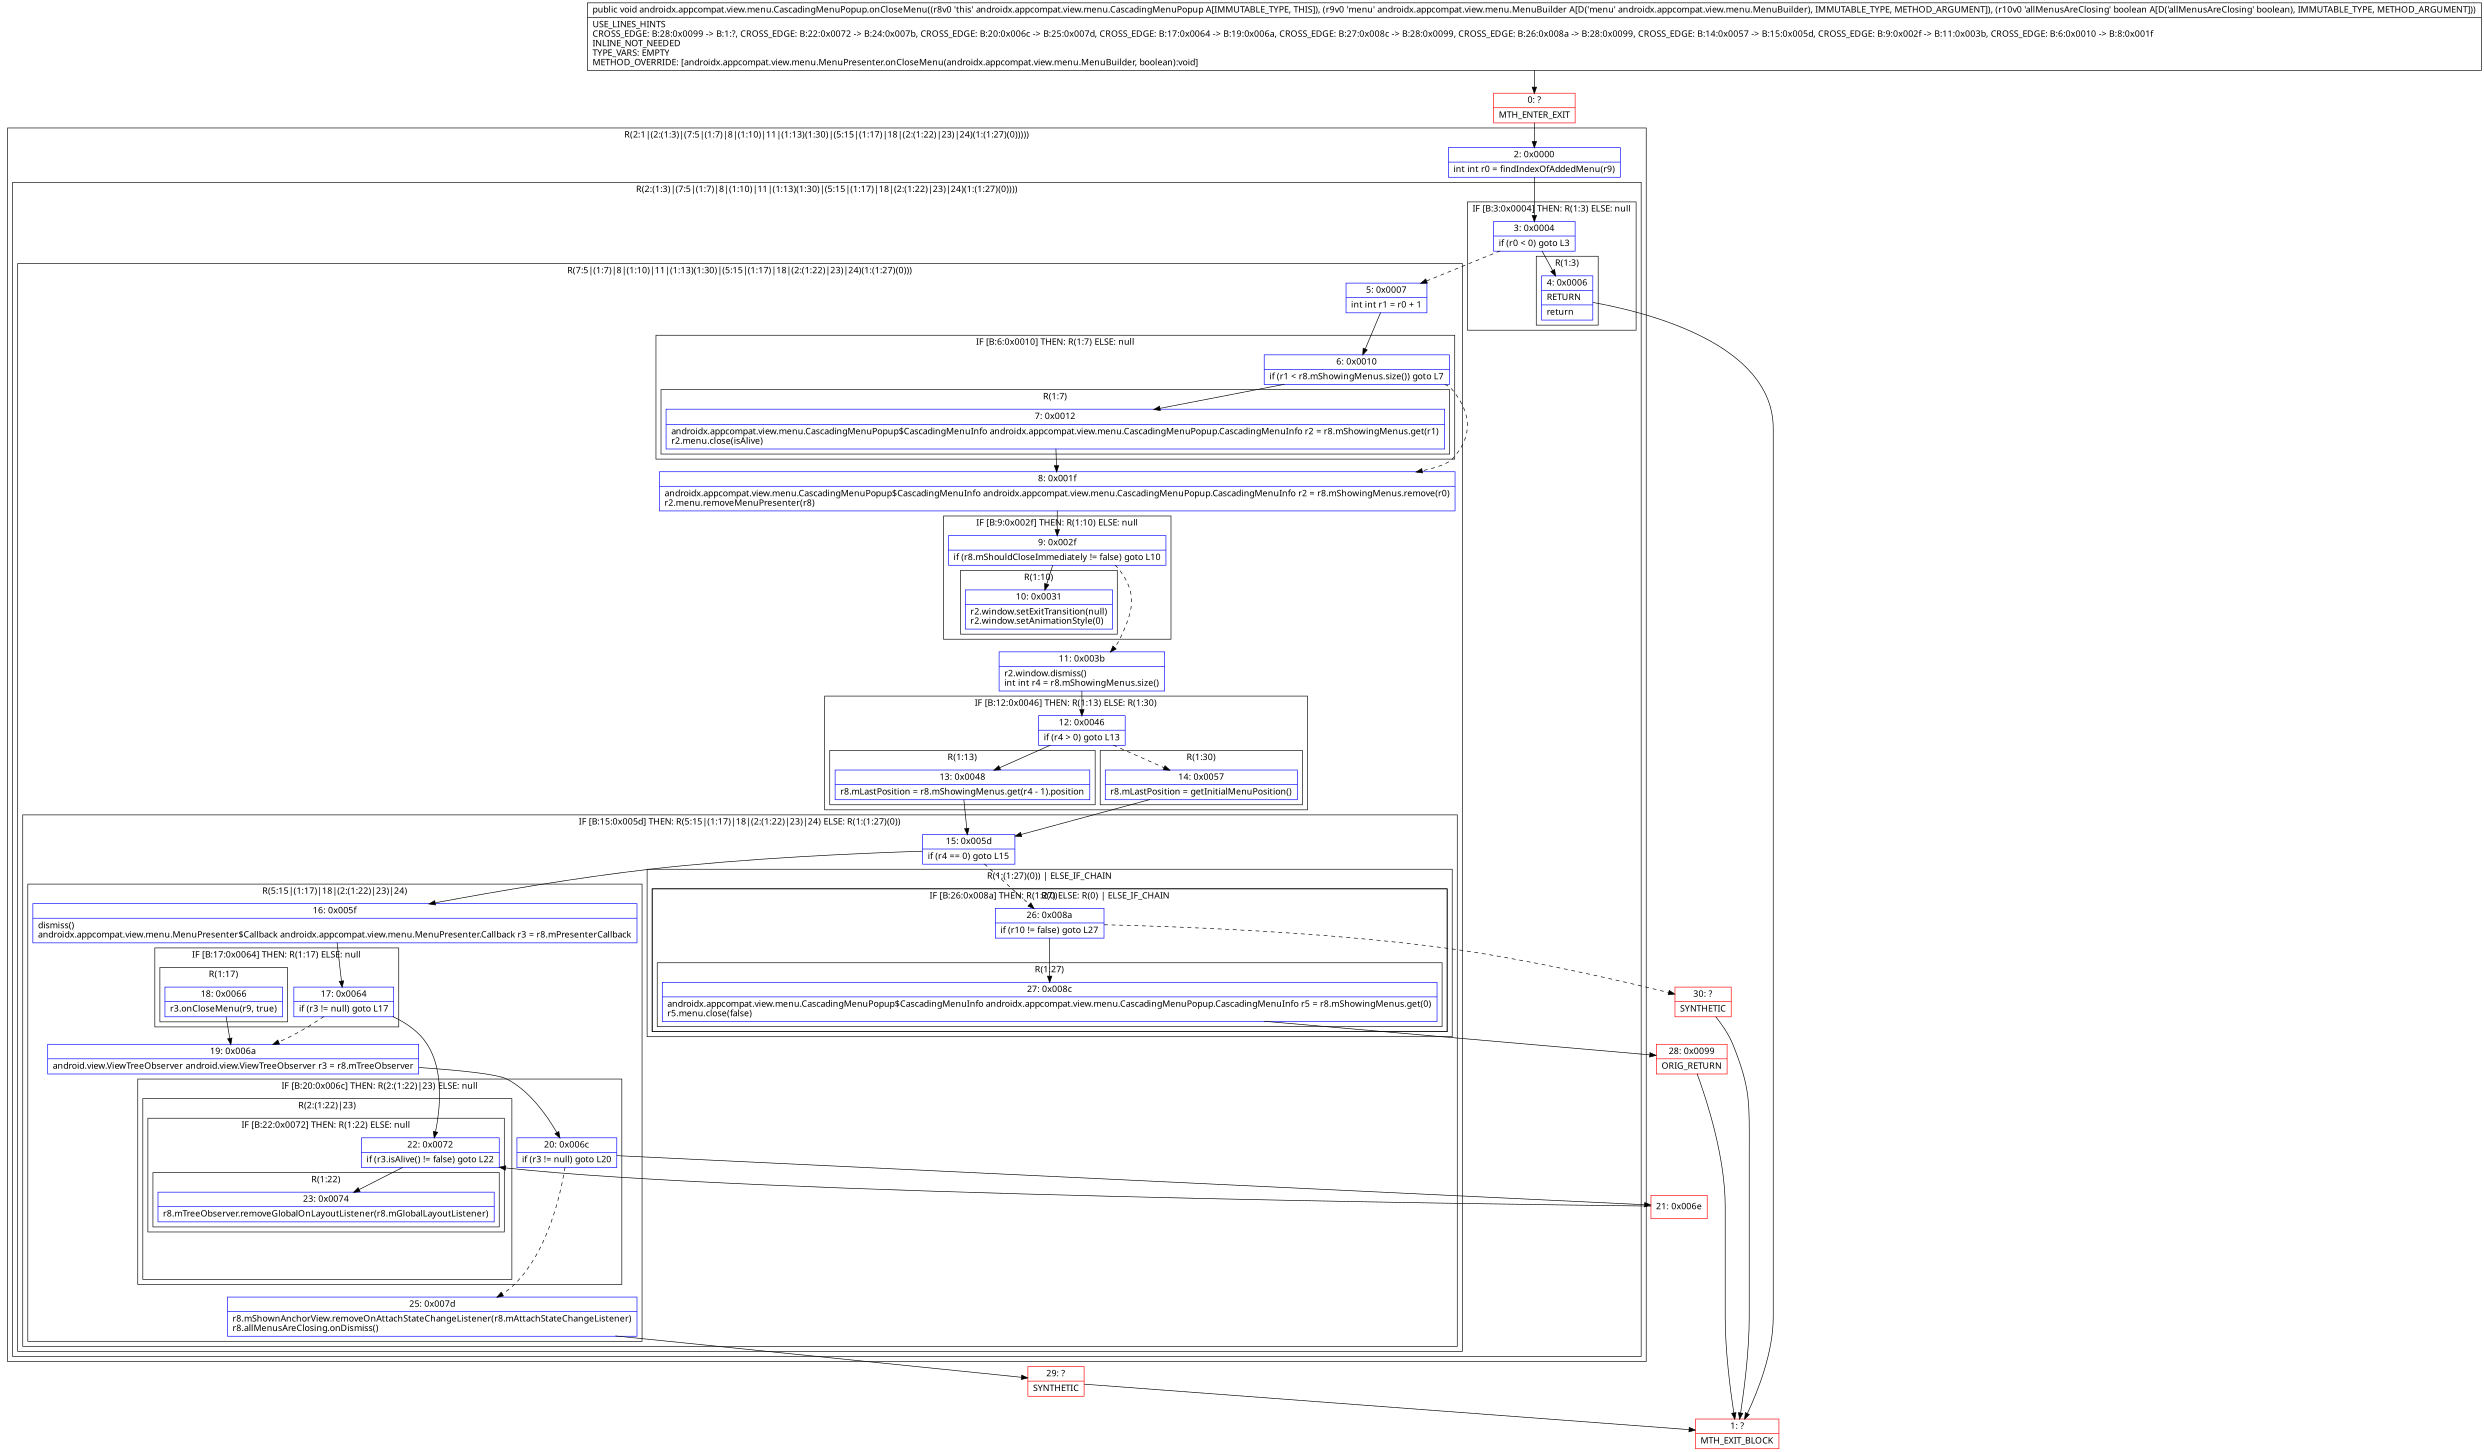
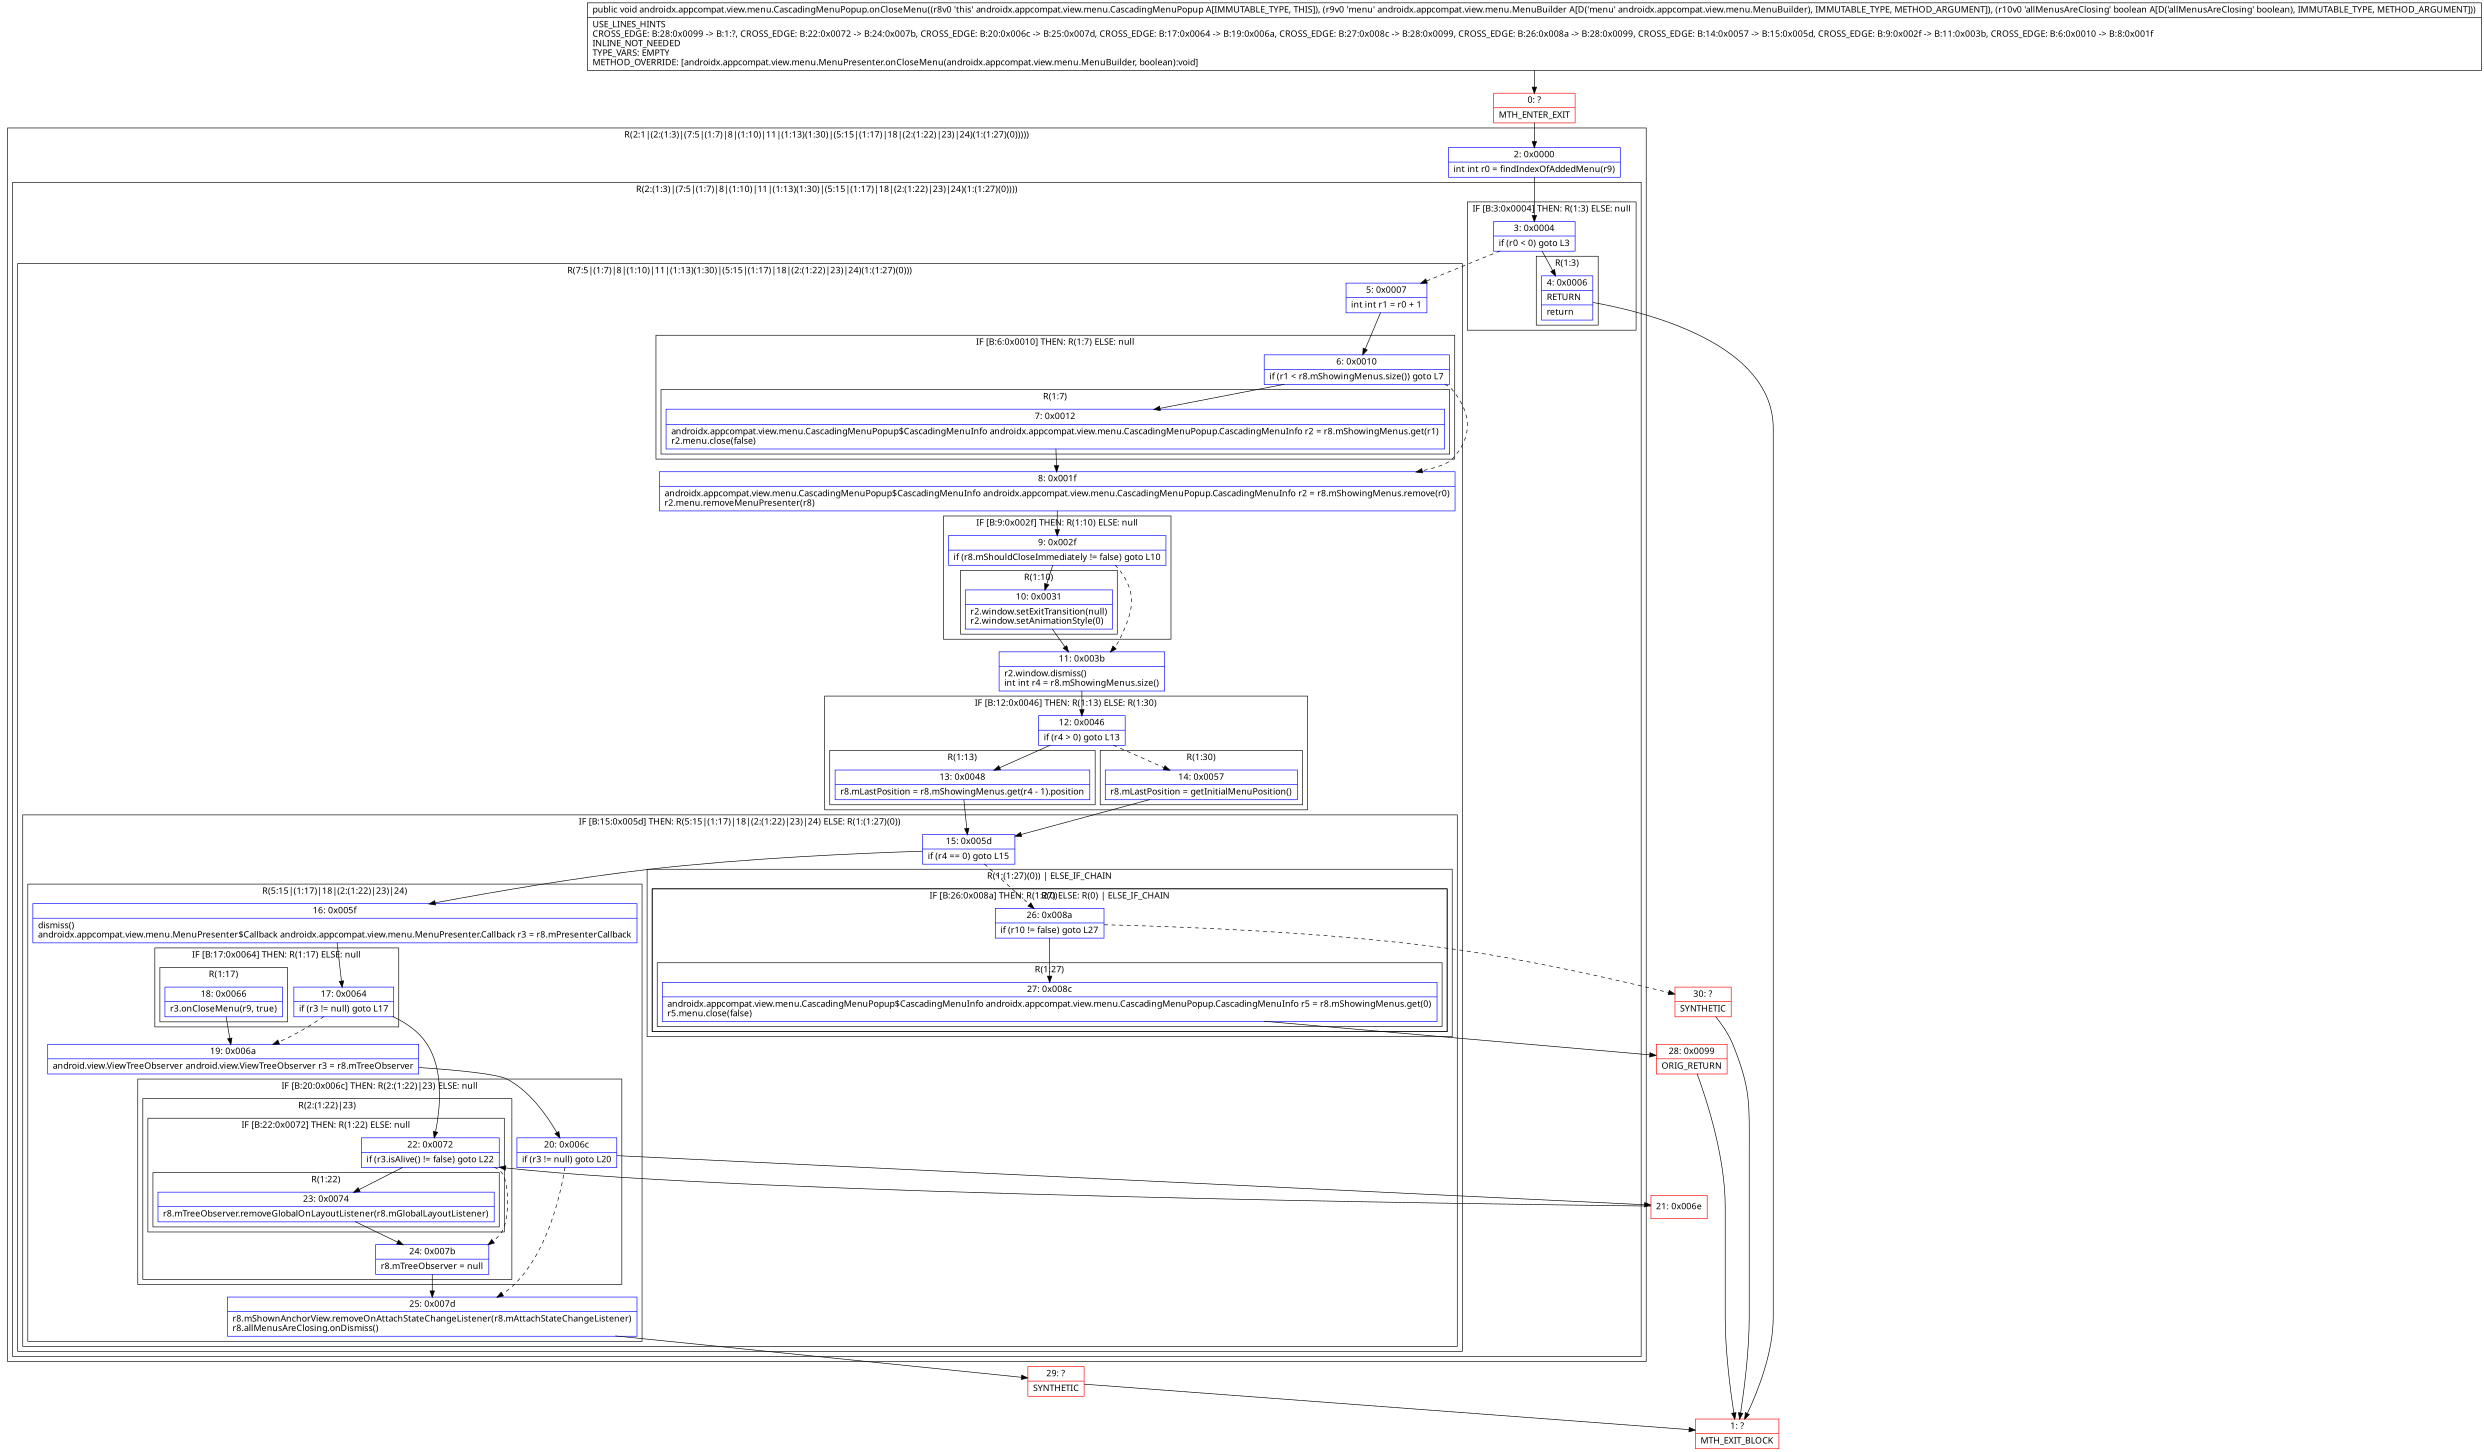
node "7: 0x0012": text "r2.menu.close(isAlive)" -> "r2.menu.close(false)"
edge "10: 0x0031" -> "11: 0x003b": added
node "24: 0x007b": added
